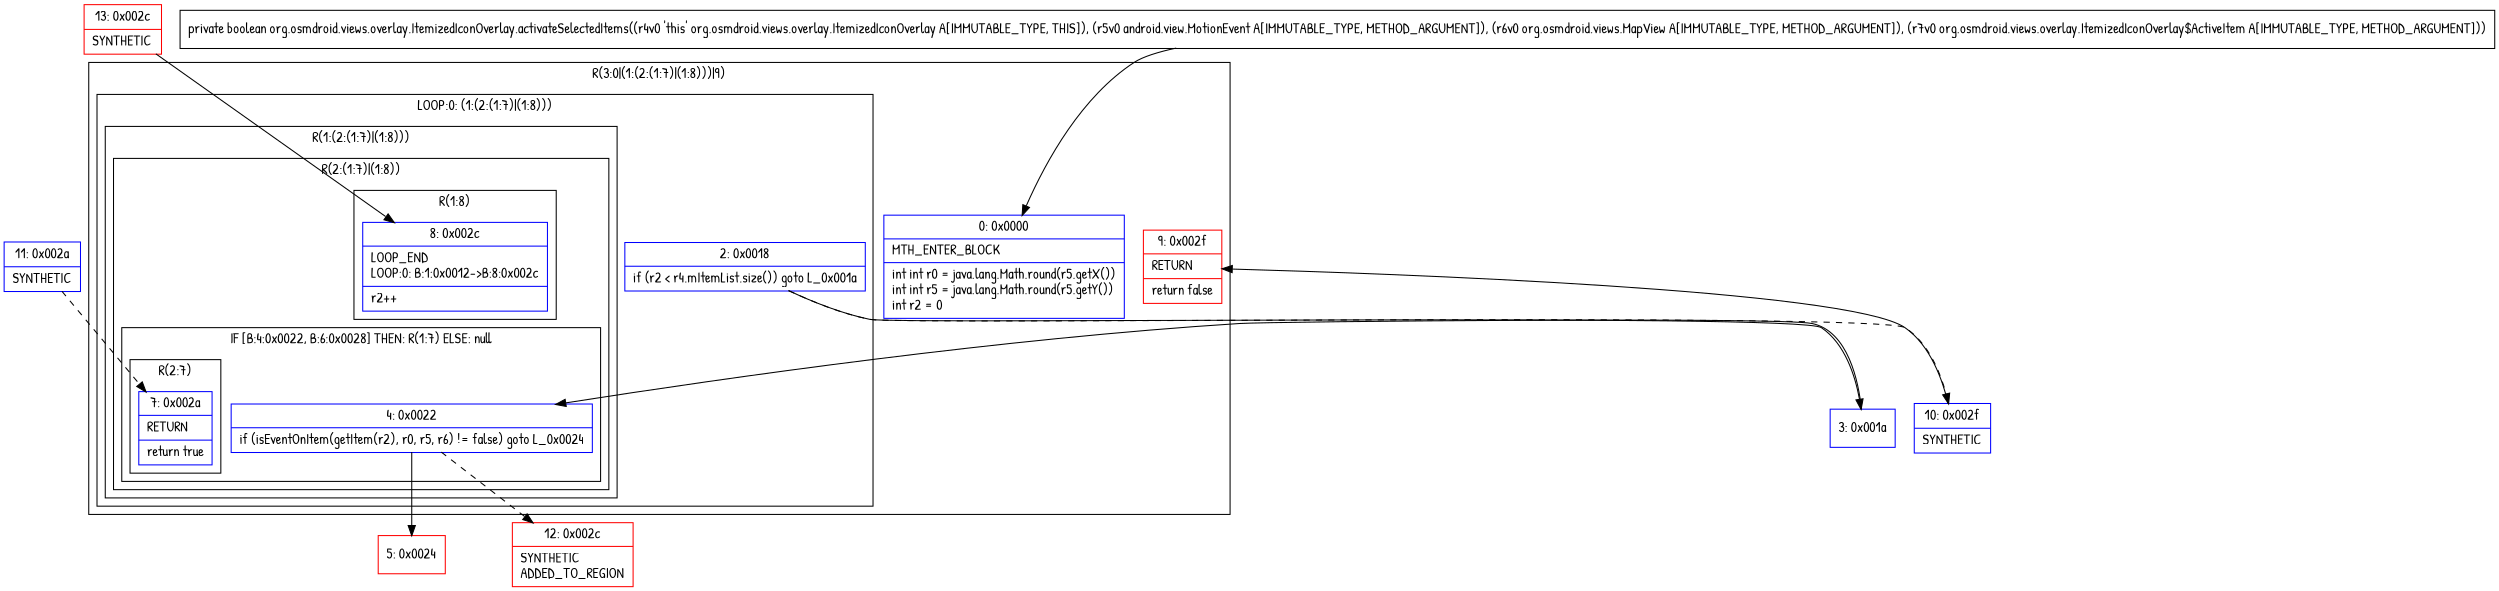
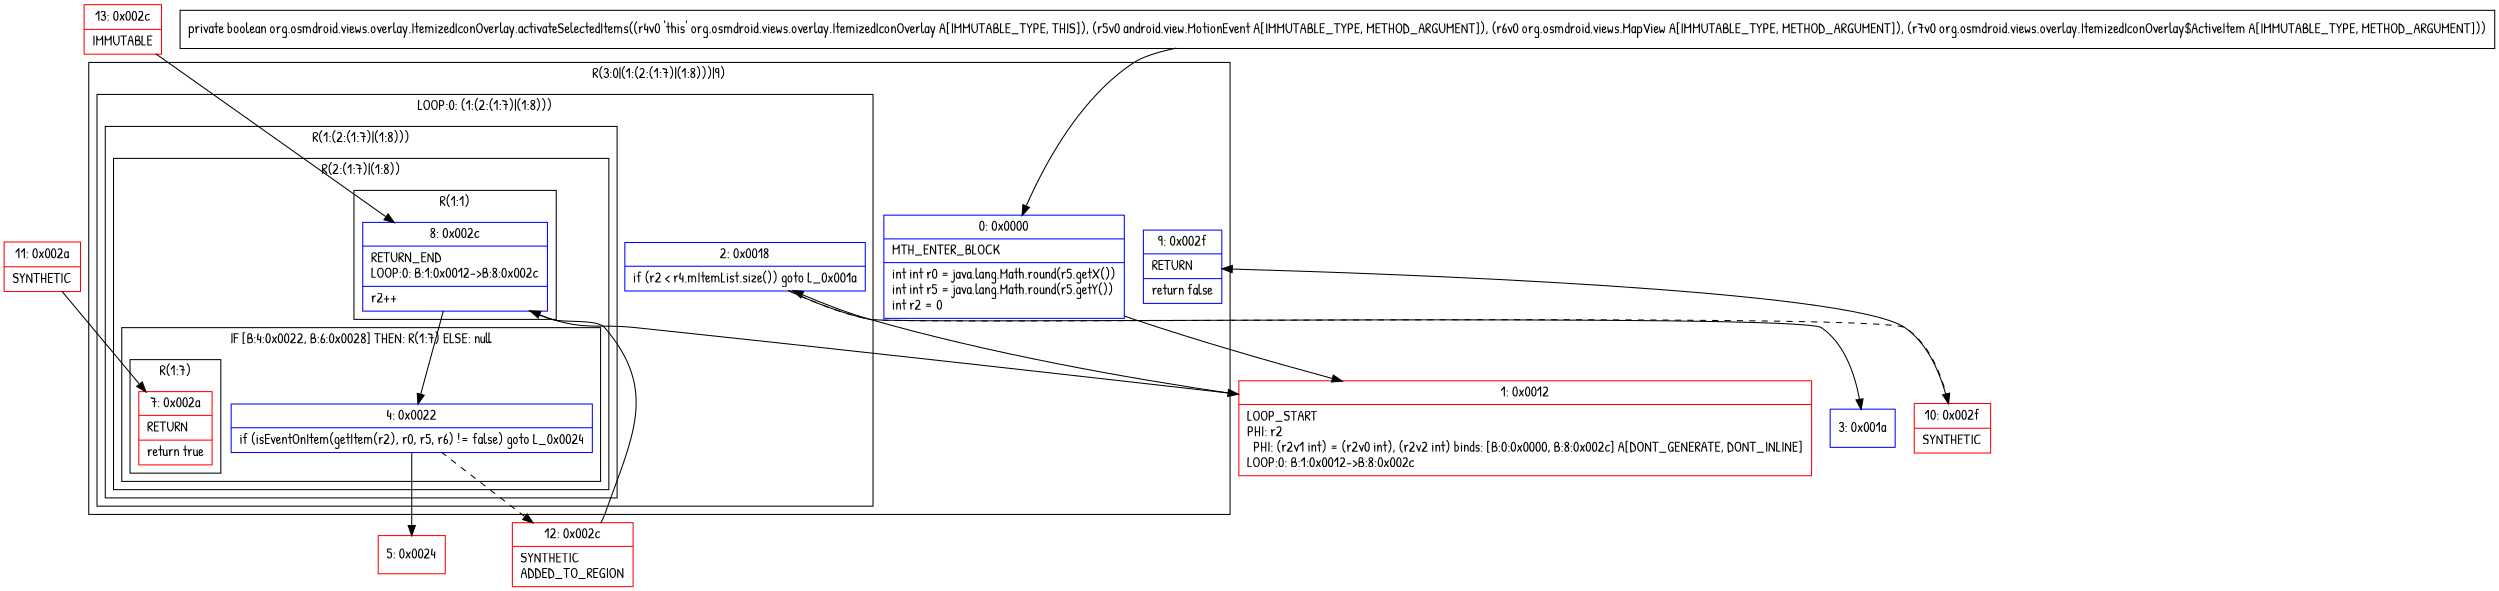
node "13: 0x002c": text "SYNTHETIC" -> "IMMUTABLE"
cluster "R(1:8)": label "R(1:8)" -> "R(1:1)"
node "8: 0x002c": text "LOOP_END" -> "RETURN_END"
node "11: 0x002a": color blue -> red
node "9: 0x002f": color red -> blue
edge "11: 0x002a" -> "7: 0x002a": style dashed -> solid
edge "3: 0x001a" -> "4: 0x0022": now "8: 0x002c" -> "4: 0x0022"
cluster "R(2:7)": label "R(2:7)" -> "R(1:7)"
edge "12: 0x002c" -> "8: 0x002c": added
node "7: 0x002a": color blue -> red
node "1: 0x0012": added
node "10: 0x002f": color blue -> red
